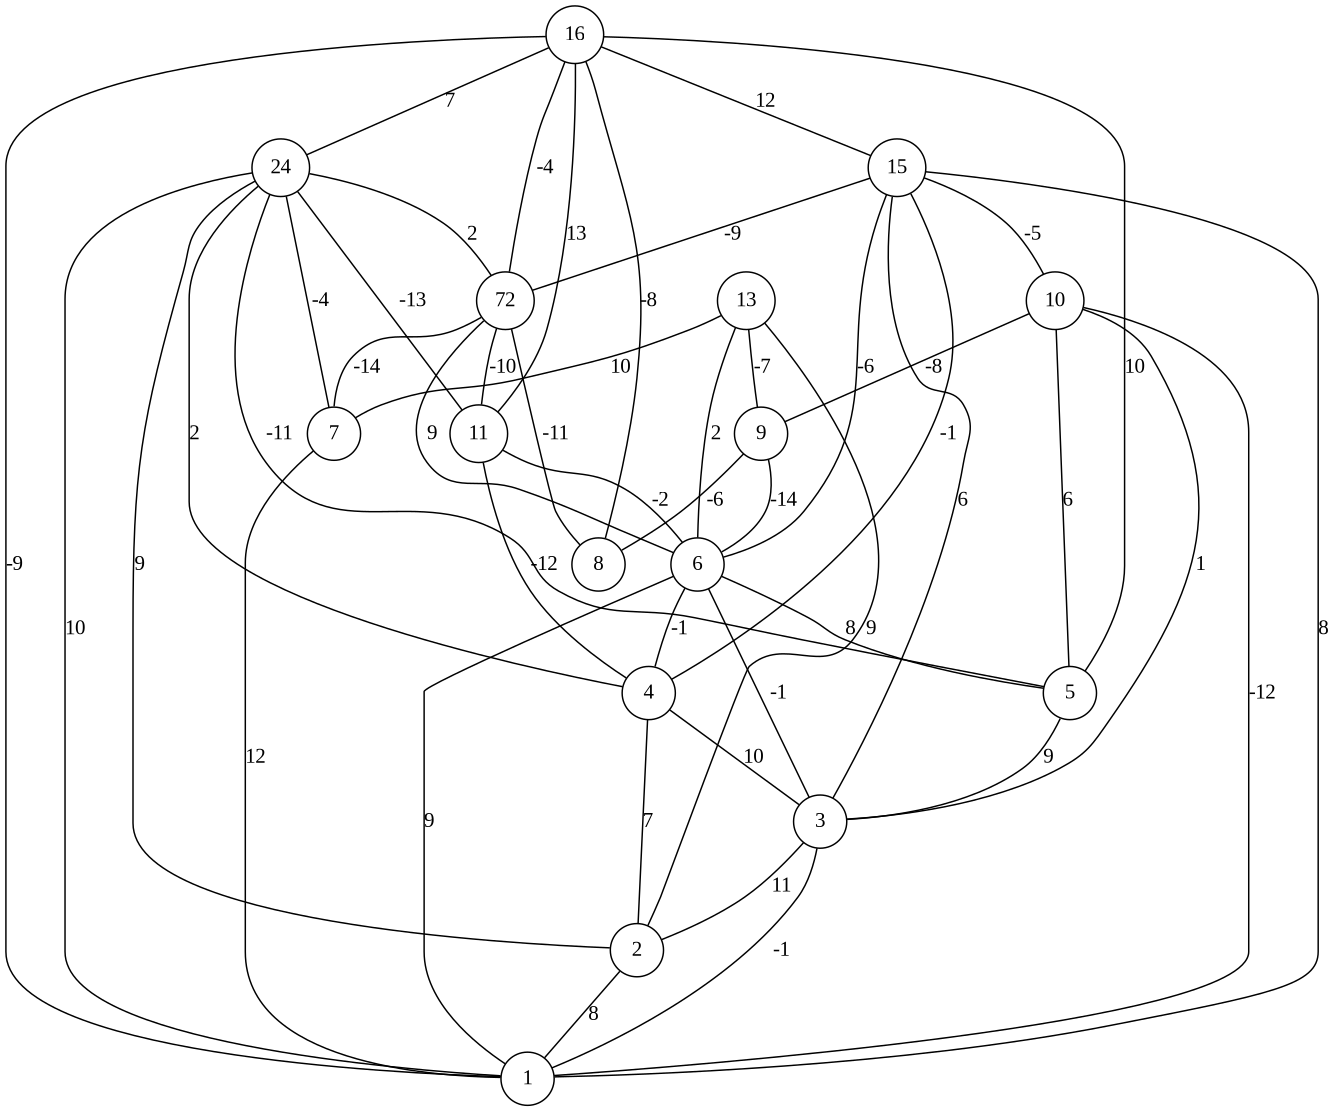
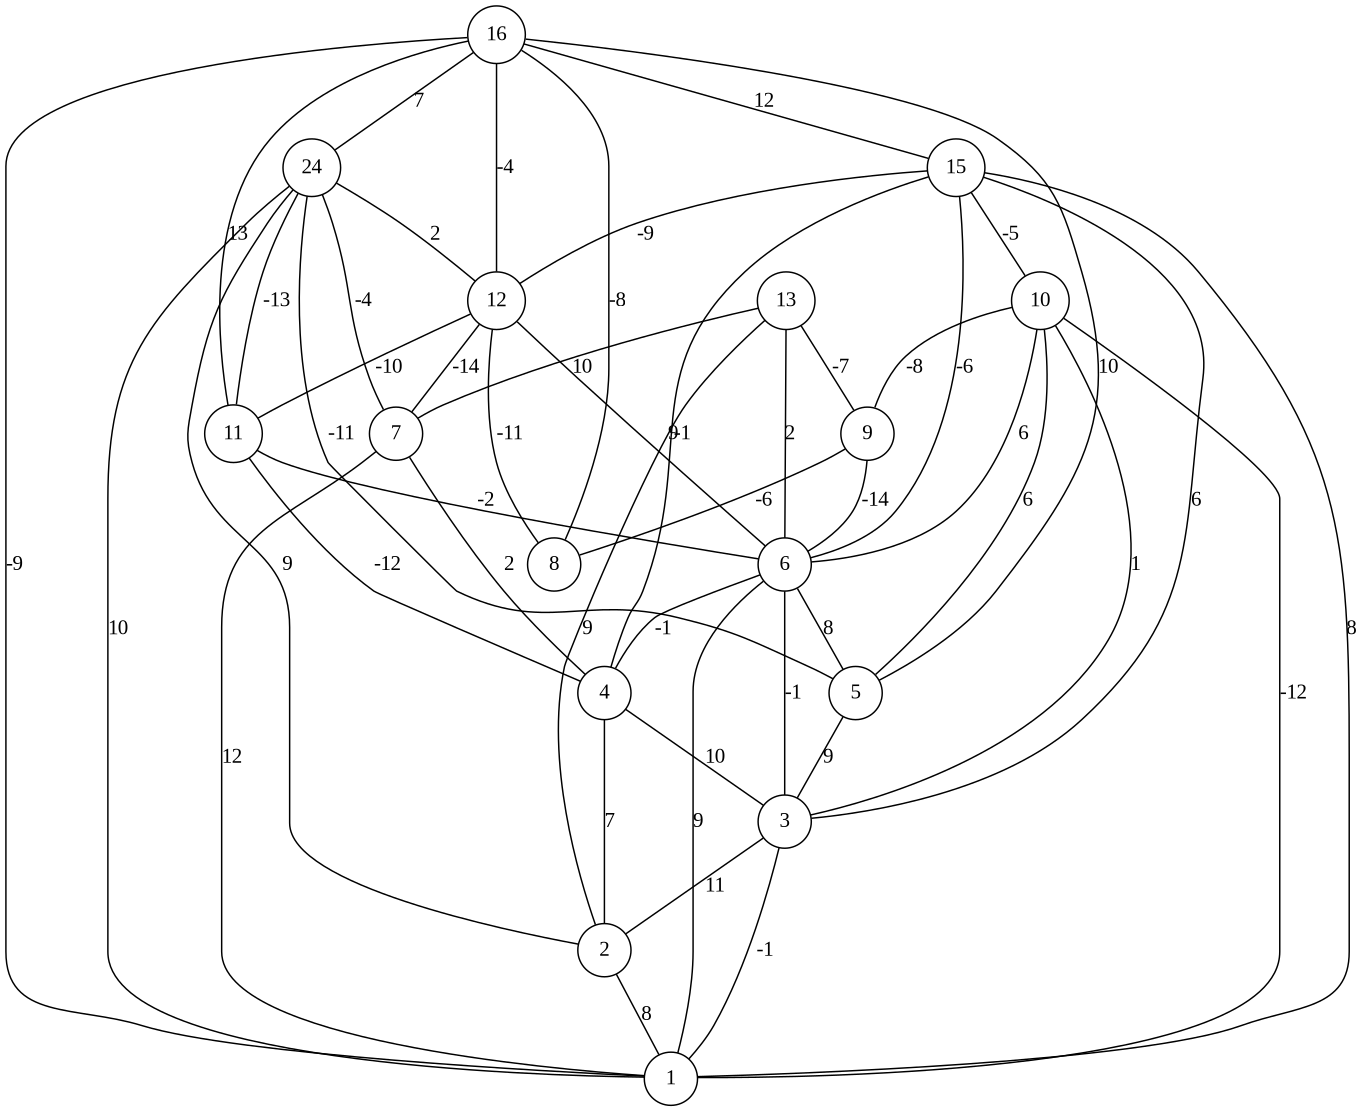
node "72": label "72" -> "12"
edge "10" -- "6": added, label "6"
edge "24" -- "4": now "7" -- "4"
